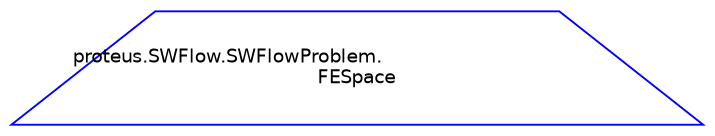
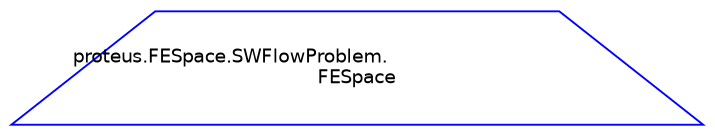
node "proteus.SWFlow.SWFlowProblem. FESpace": label "proteus.SWFlow.SWFlowProblem. FESpace" -> "proteus.FESpace.SWFlowProblem. FESpace"
